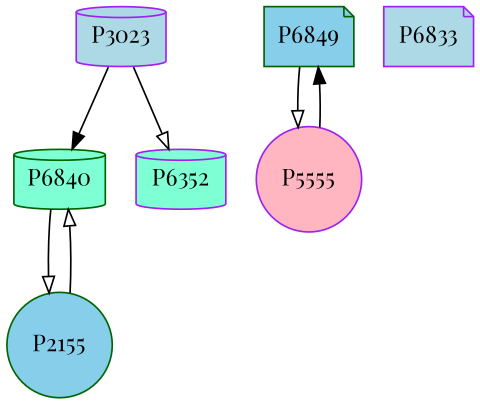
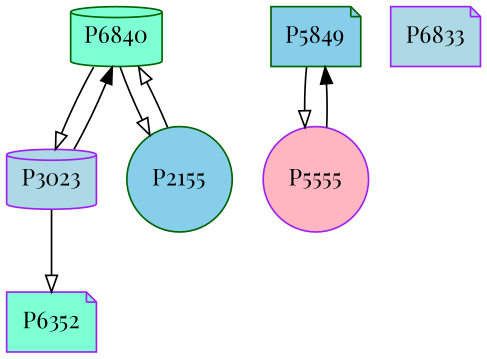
node "P6849": label "P6849" -> "P5849"
edge "P6840" -> "P3023": added
node "P6352": shape cylinder -> note
